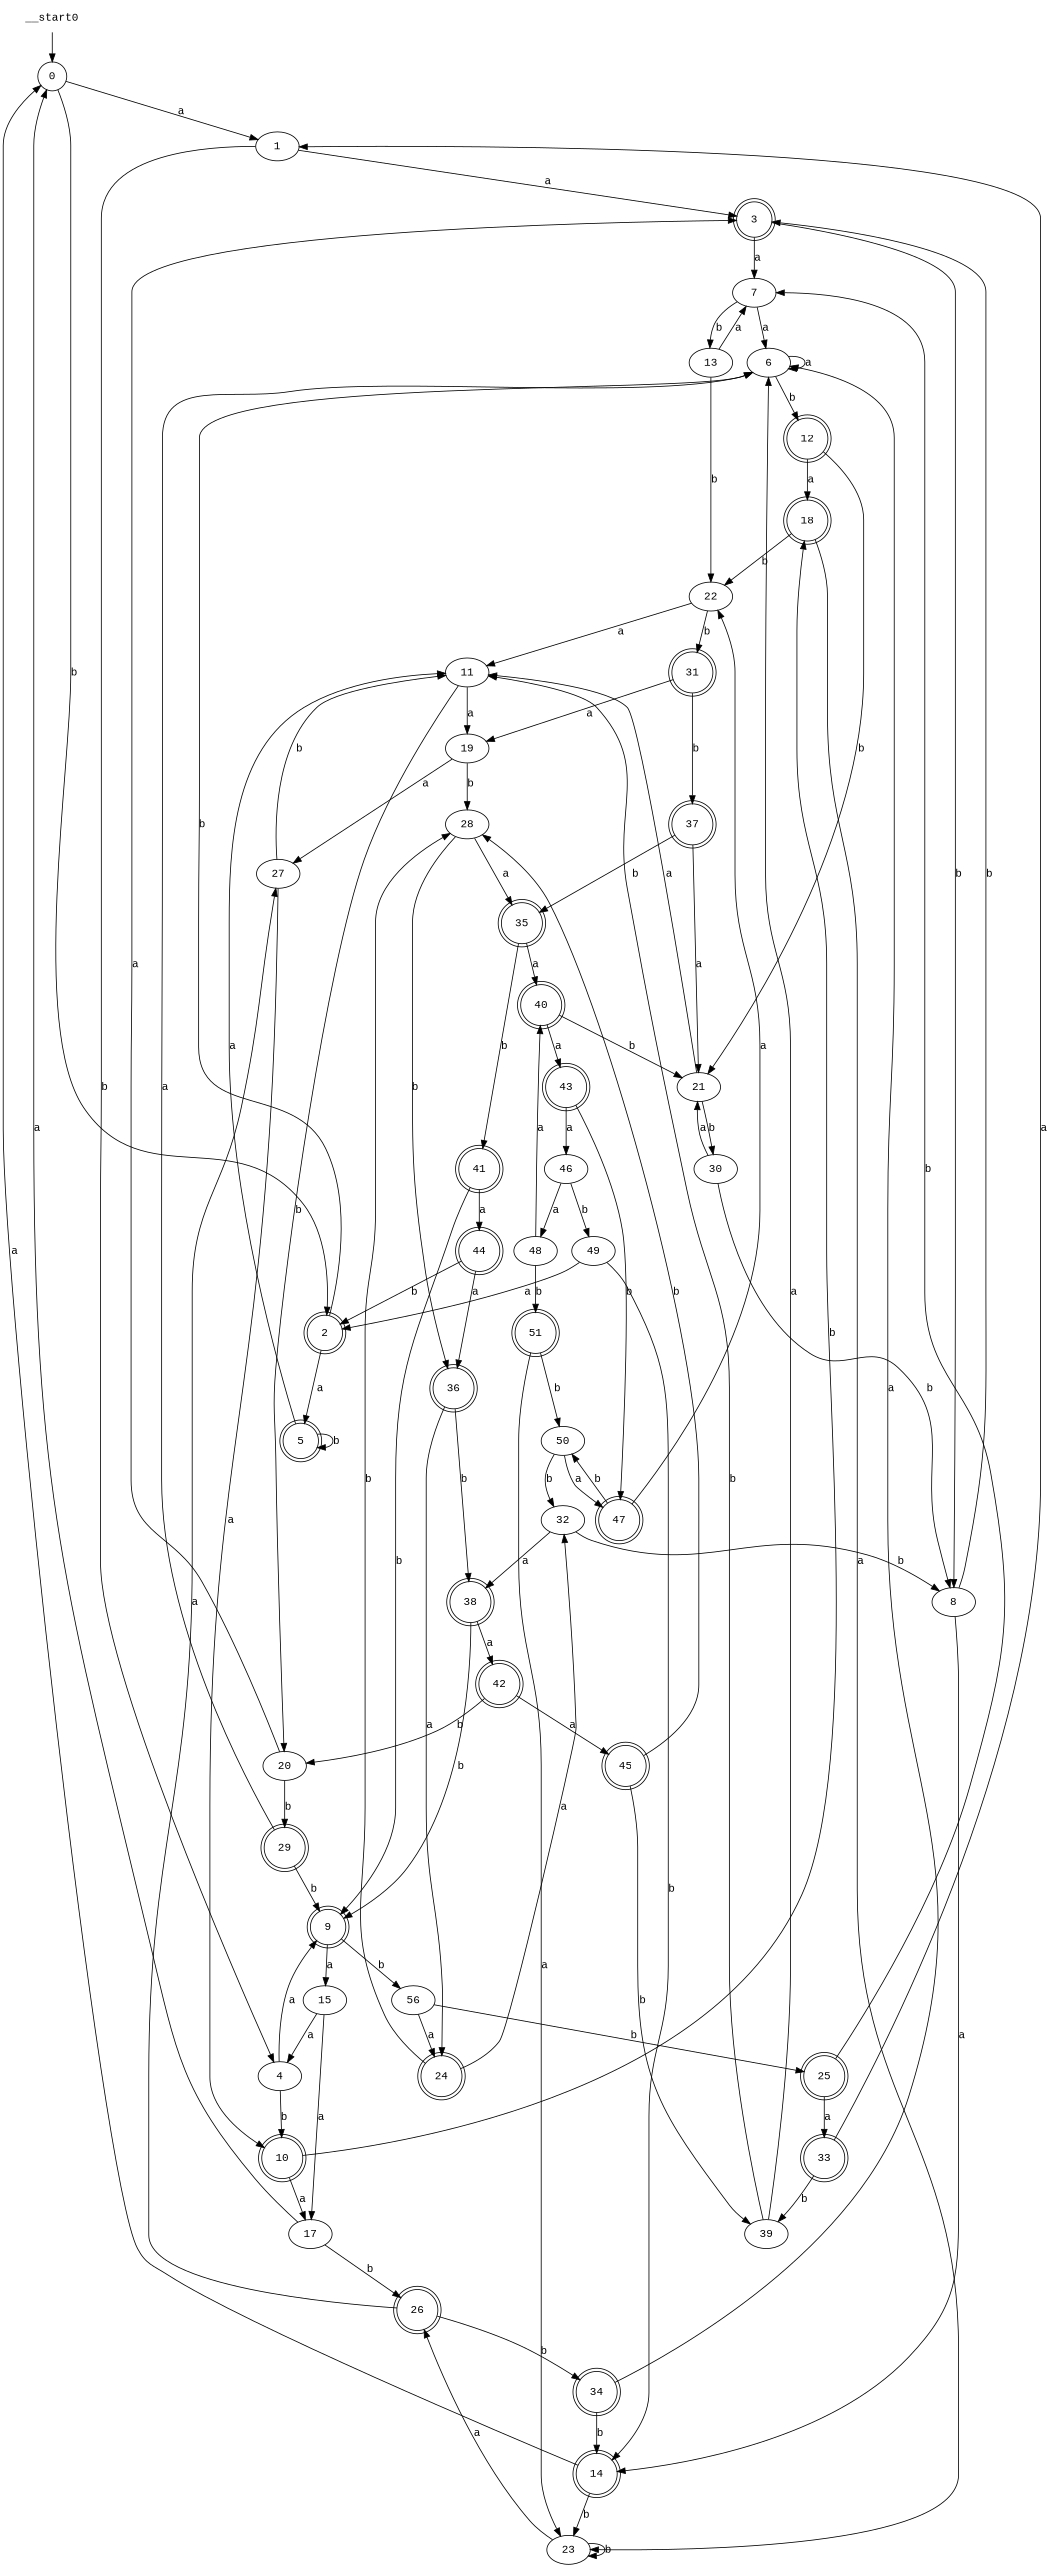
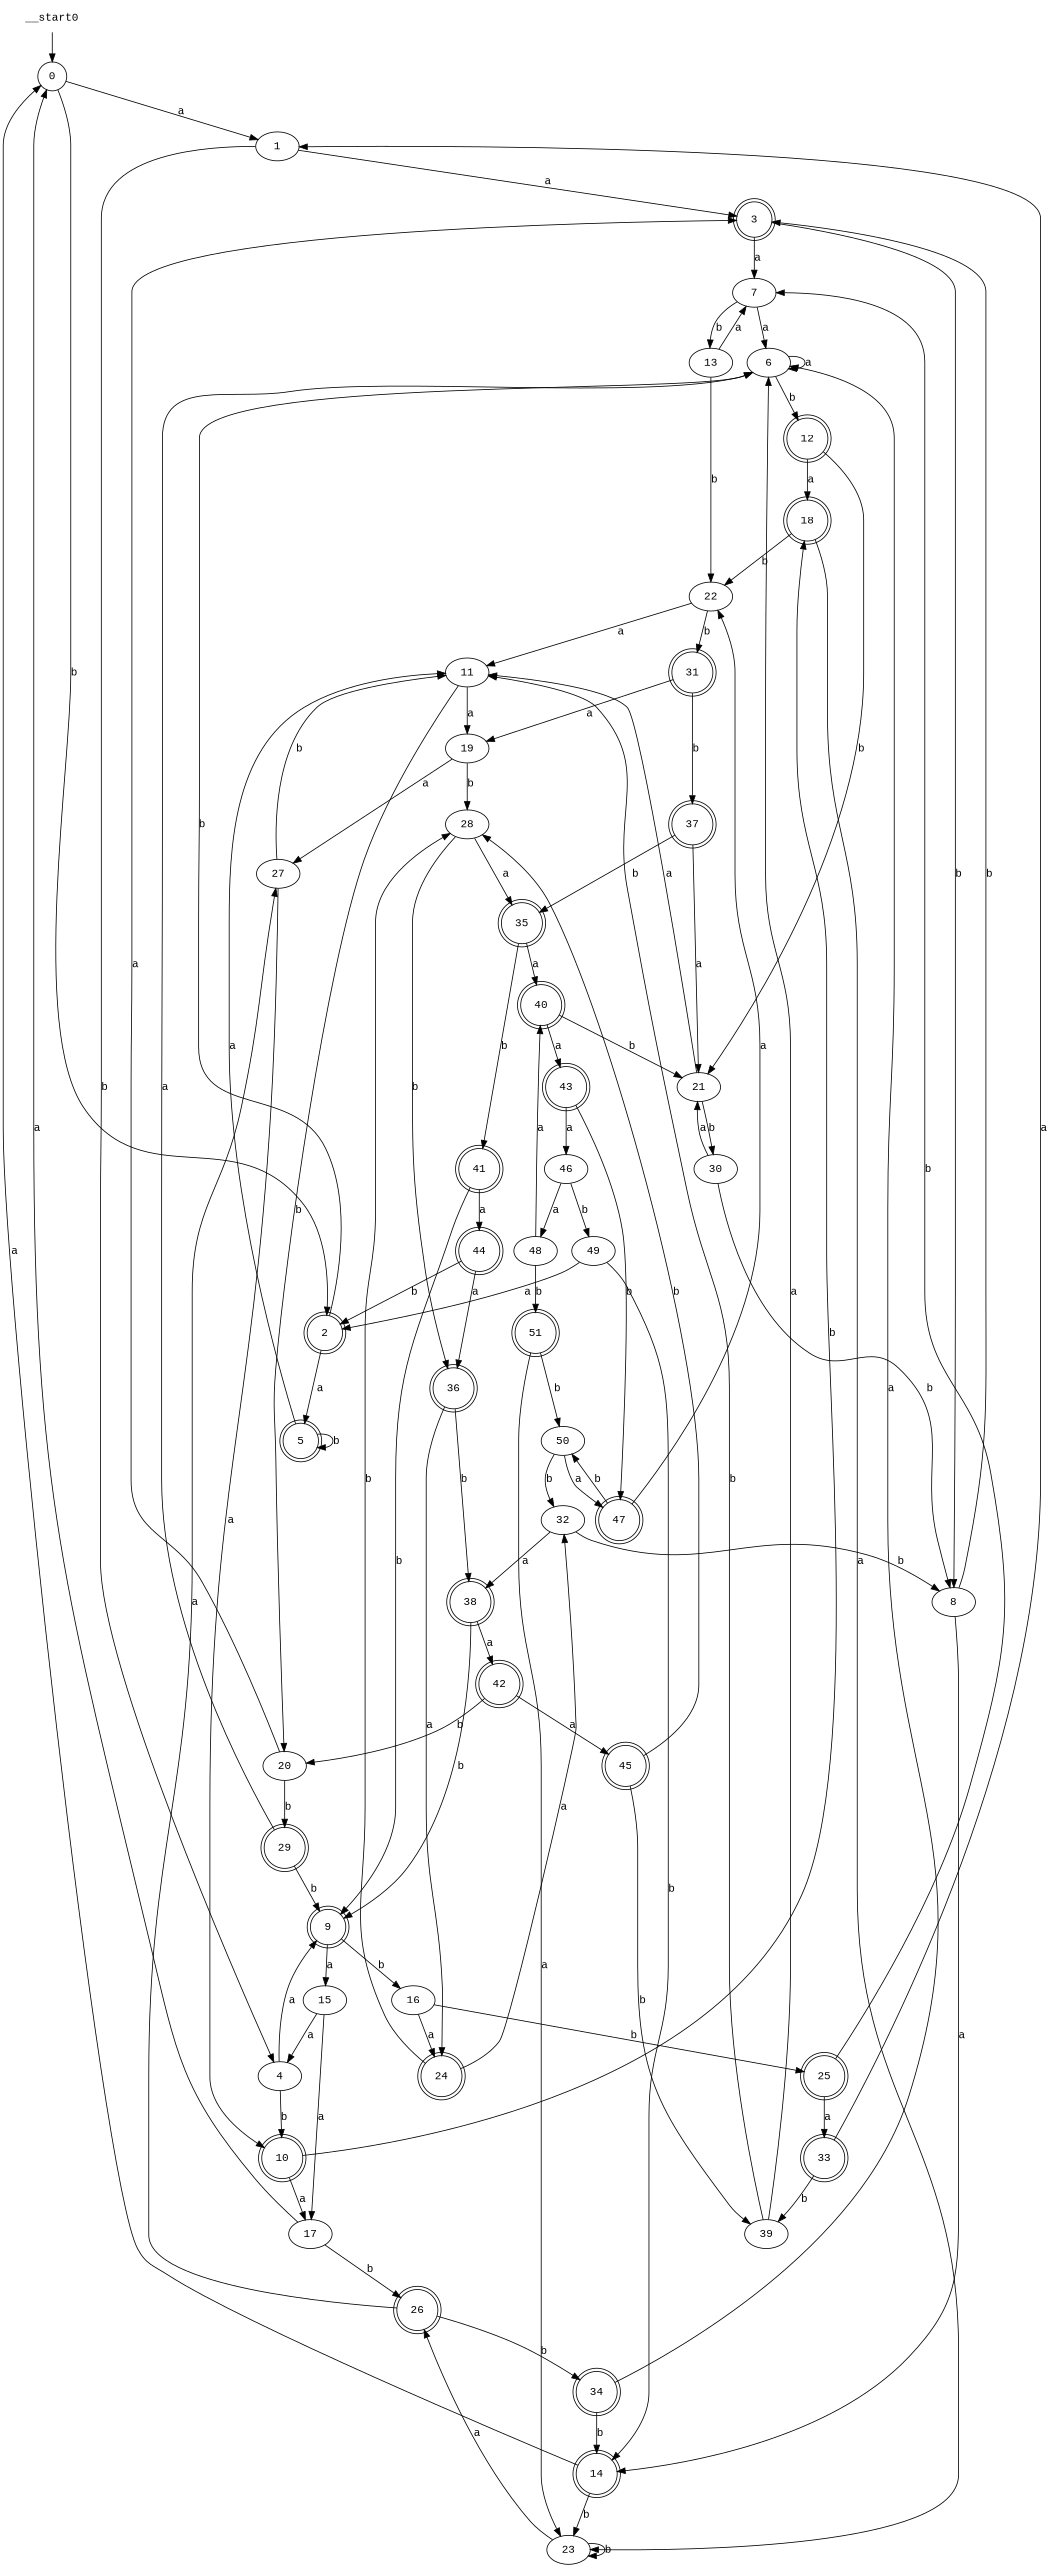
node "56": label "56" -> "16"
